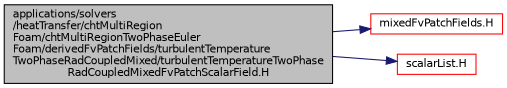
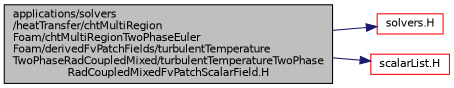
node "mixedFvPatchFields.H": label "mixedFvPatchFields.H" -> "solvers.H"
